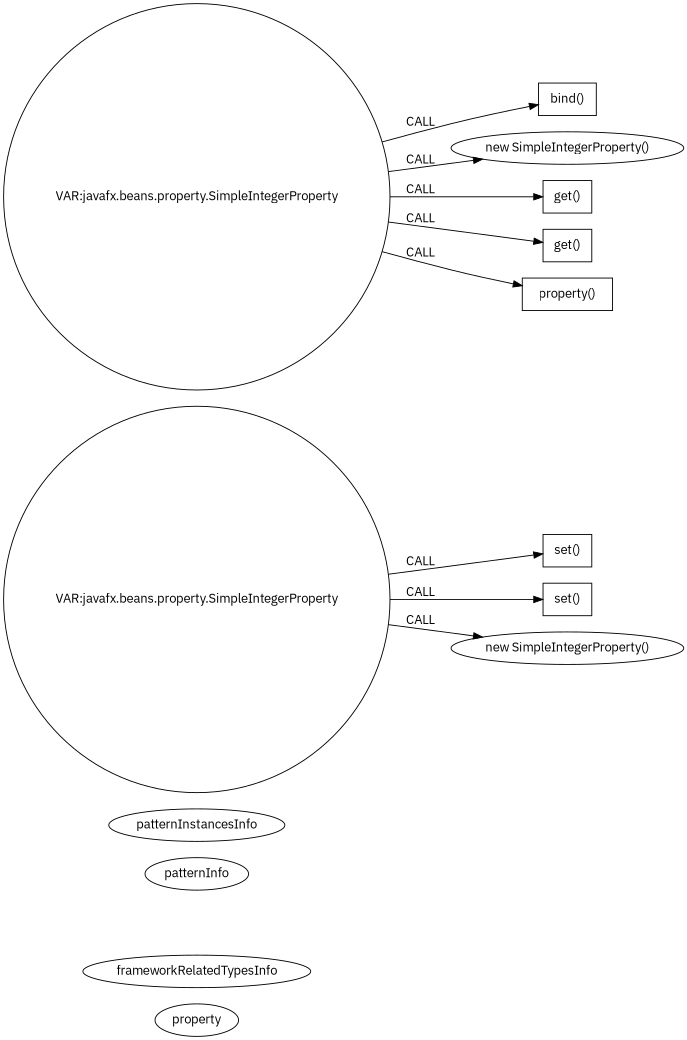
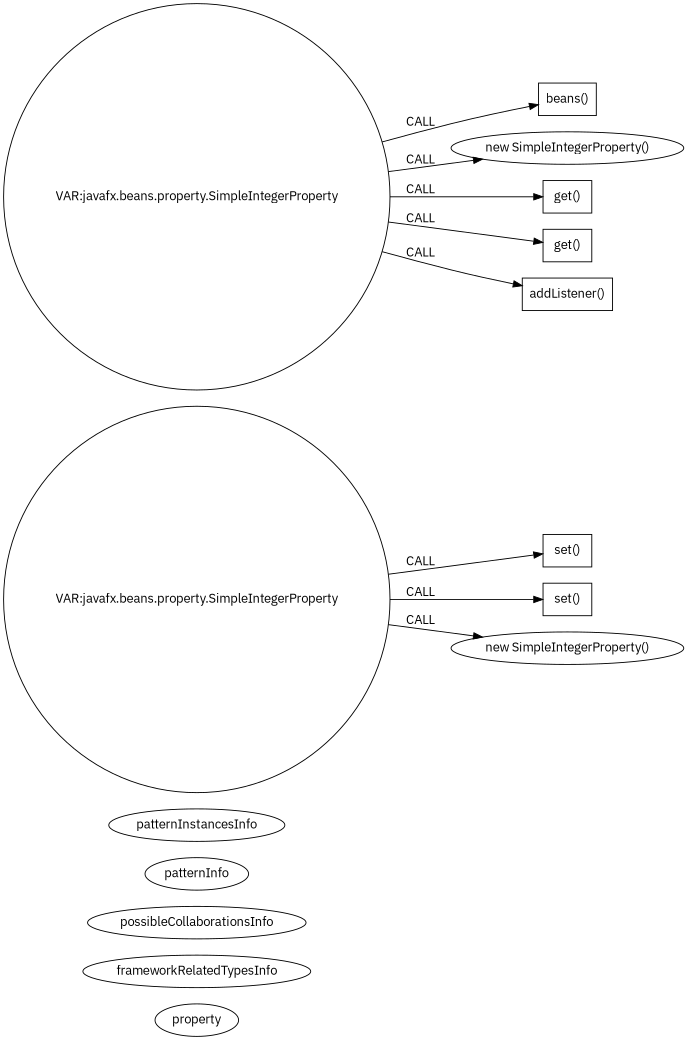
node "bind()": label "bind()" -> "beans()"
node "property()": label "property()" -> "addListener()"
node "possibleCollaborationsInfo": added
